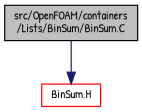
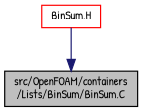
edge "src/OpenFOAM/containers /Lists/BinSum/BinSum.C" -> "BinSum.H": reversed
